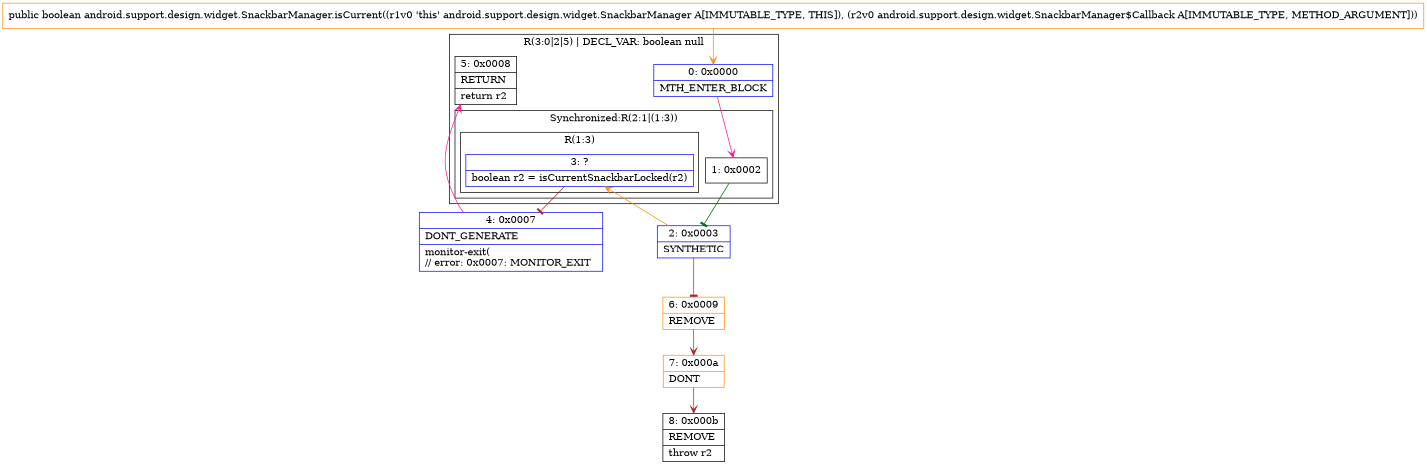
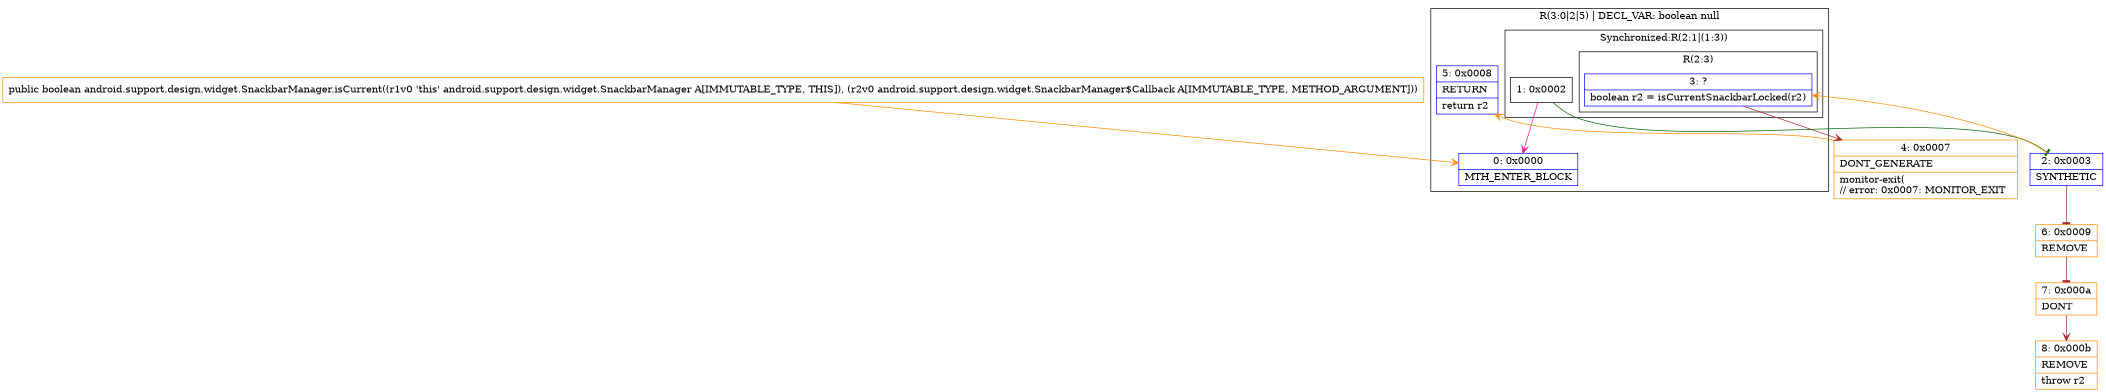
node "5: 0x0008": color black -> blue
edge "0: 0x0000" -> "1: 0x0002": reversed
cluster "R(1:3)": label "R(1:3)" -> "R(2:3)"
edge "4: 0x0007" -> "5: 0x0008": color deeppink -> darkorange
edge "3: ?" -> "4: 0x0007": arrowhead tee -> vee
node "4: 0x0007": color blue -> darkorange
edge "6: 0x0009" -> "7: 0x000a": arrowhead vee -> tee
node "8: 0x000b": color black -> darkorange
